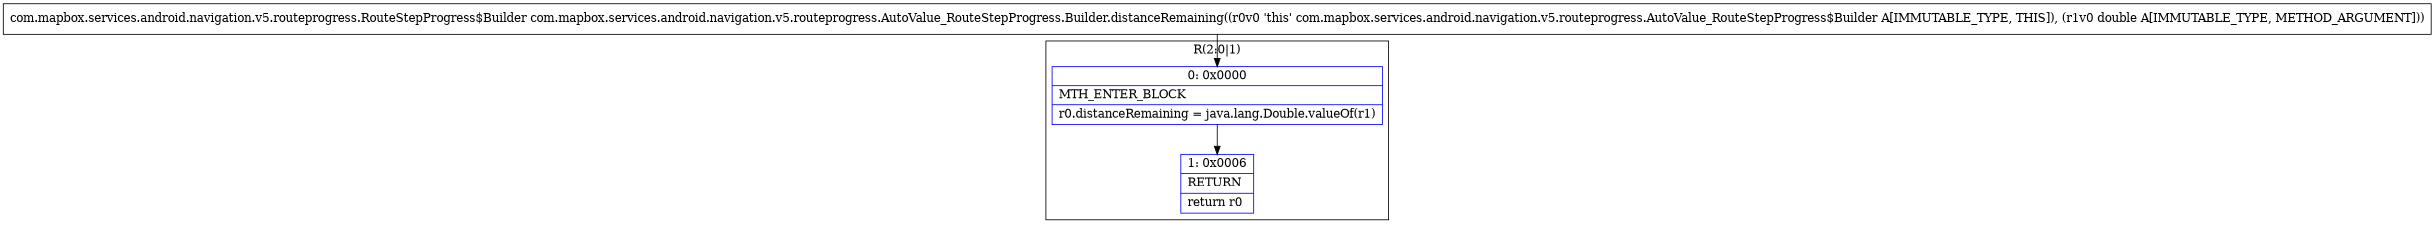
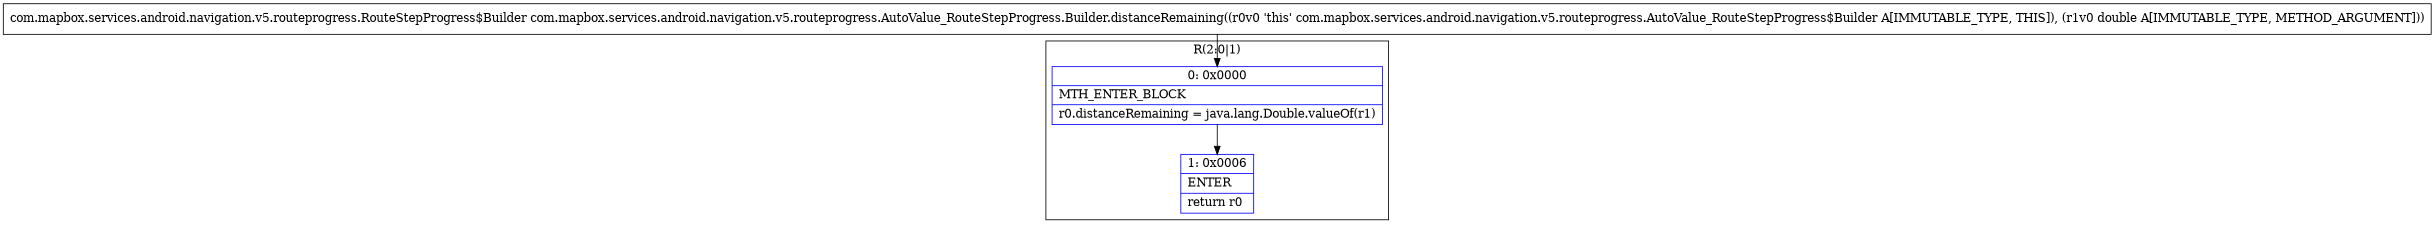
node "1: 0x0006": text "RETURN" -> "ENTER"
